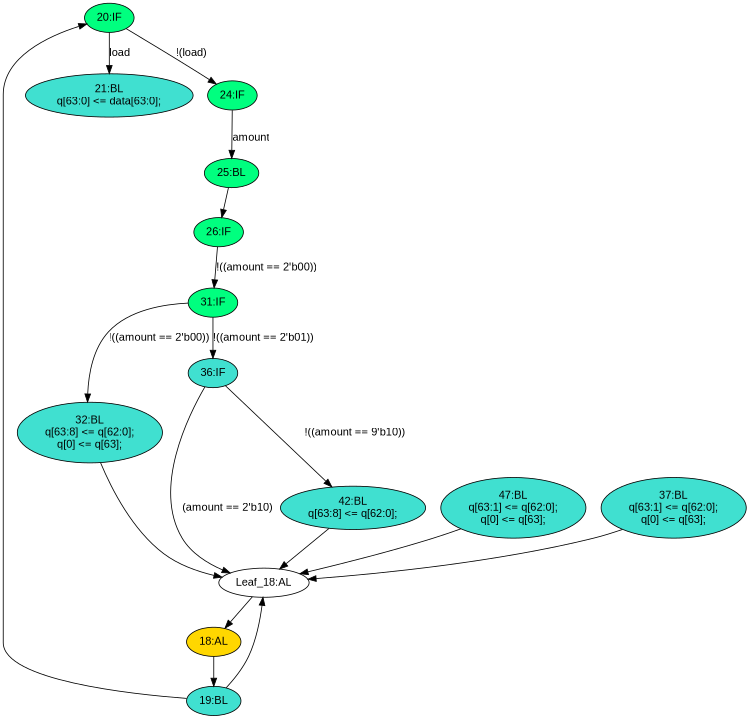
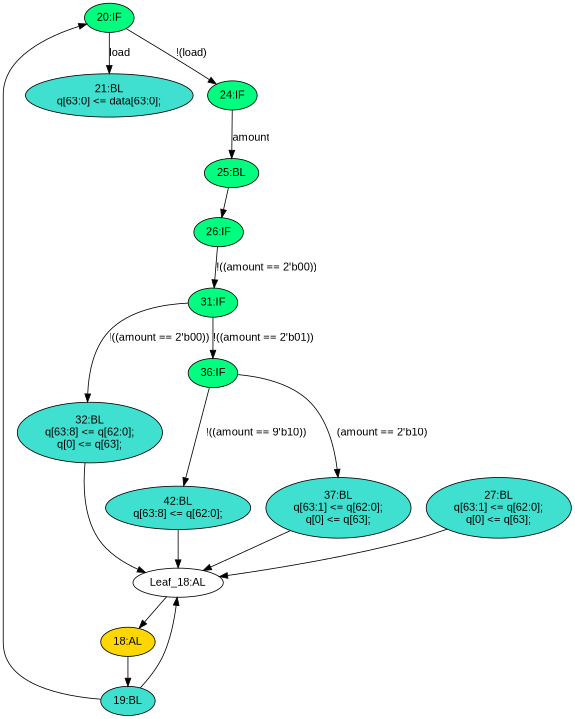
node "36:IF": fillcolor turquoise -> springgreen
edge "36:IF" -> "Leaf_18:AL": now "36:IF" -> "37:BL q[63:1] <= q[62:0]; q[0] <= q[63];"
node "47:BL q[63:1] <= q[62:0]; q[0] <= q[63];": label "47:BL q[63:1] <= q[62:0]; q[0] <= q[63];" -> "27:BL q[63:1] <= q[62:0]; q[0] <= q[63];"
